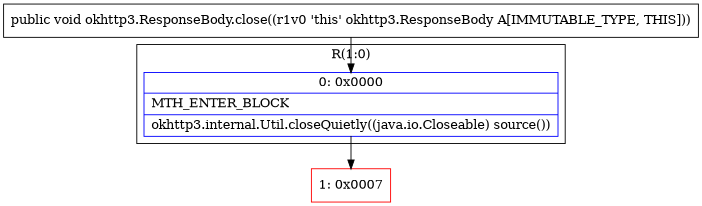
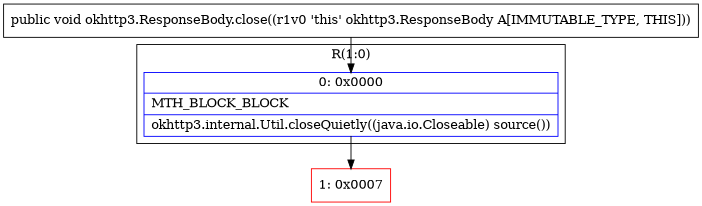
node "0: 0x0000": text "MTH_ENTER_BLOCK" -> "MTH_BLOCK_BLOCK"
